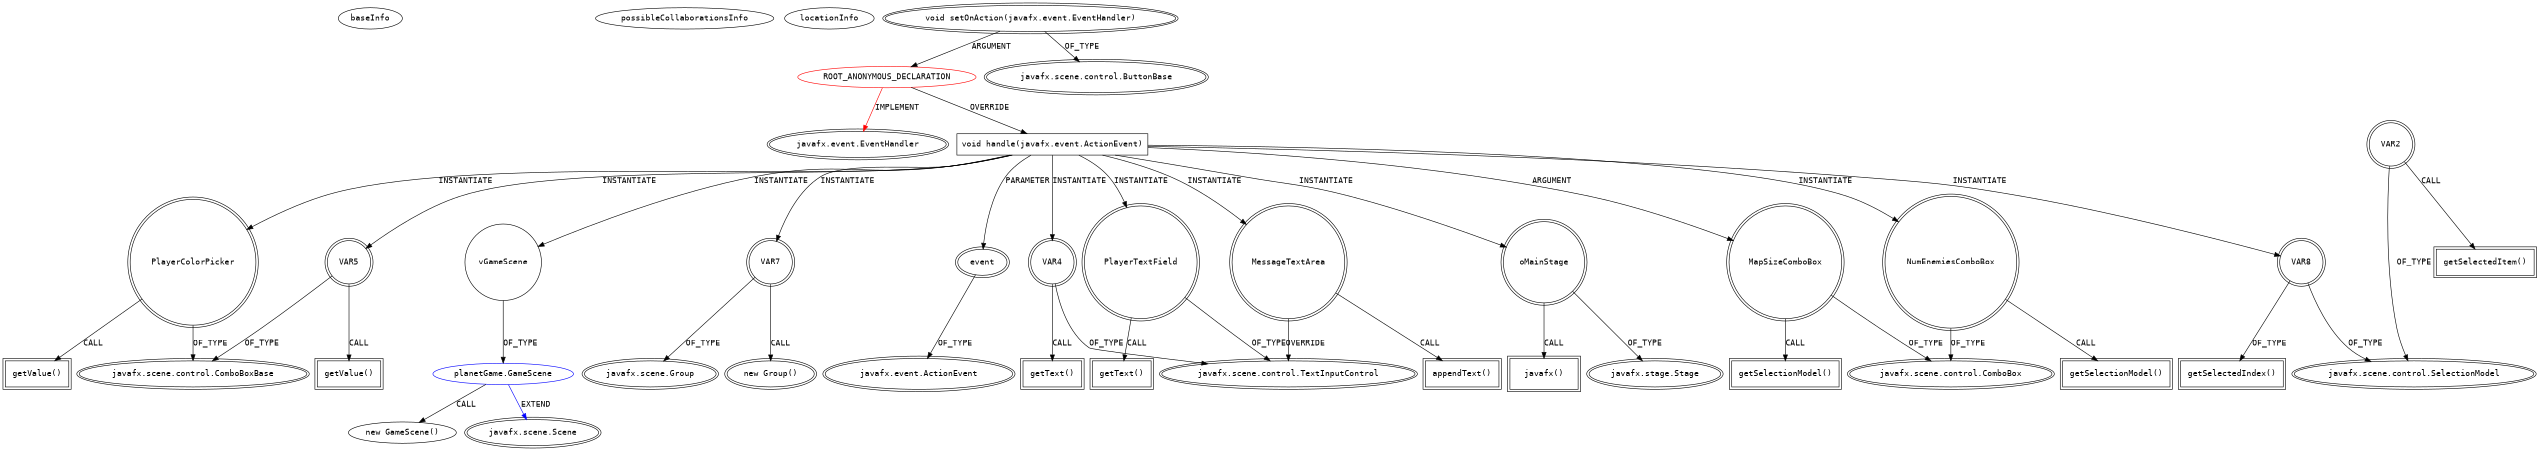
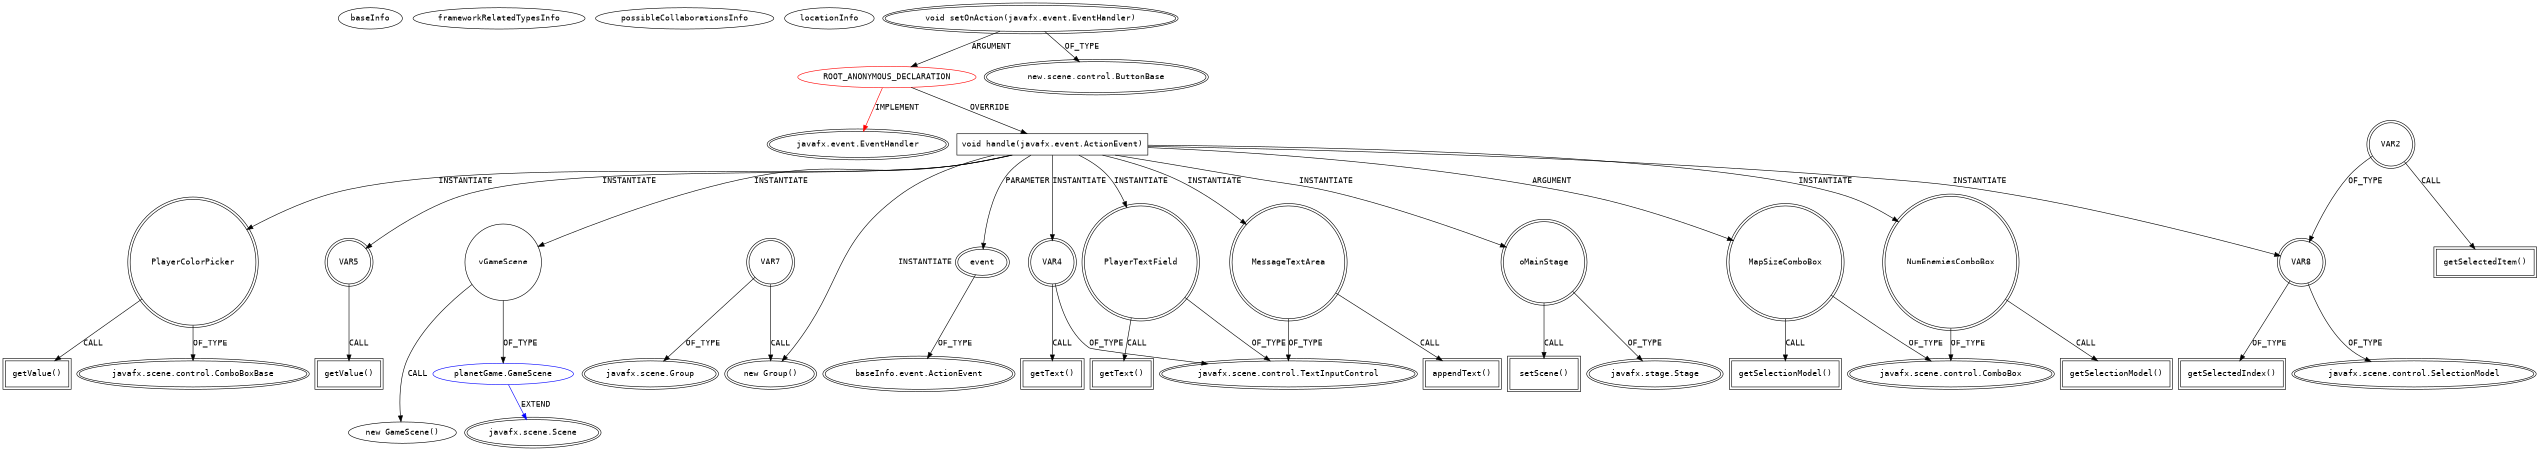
node "frameworkRelatedTypesInfo": added
node "javafx.scene.control.ButtonBase": label "javafx.scene.control.ButtonBase" -> "new.scene.control.ButtonBase"
edge "void handle(javafx.event.ActionEvent)" -> "VAR7": now "void handle(javafx.event.ActionEvent)" -> "new Group()"
edge "VAR2" -> "javafx.scene.control.SelectionModel": now "VAR2" -> "VAR8"
edge "VAR5" -> "javafx.scene.control.ComboBoxBase": removed, label "OF_TYPE"
edge "MessageTextArea" -> "javafx.scene.control.TextInputControl": label "OVERRIDE" -> "OF_TYPE"
node "javafx.event.ActionEvent": label "javafx.event.ActionEvent" -> "baseInfo.event.ActionEvent"
node "javafx()": label "javafx()" -> "setScene()"
edge "planetGame.GameScene" -> "new GameScene()": now "vGameScene" -> "new GameScene()"
